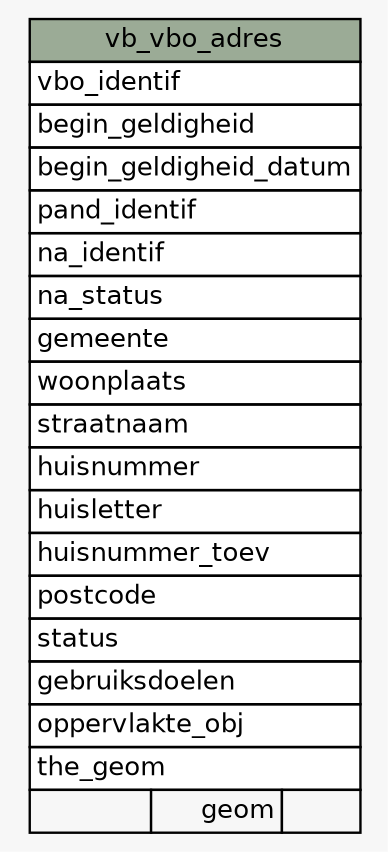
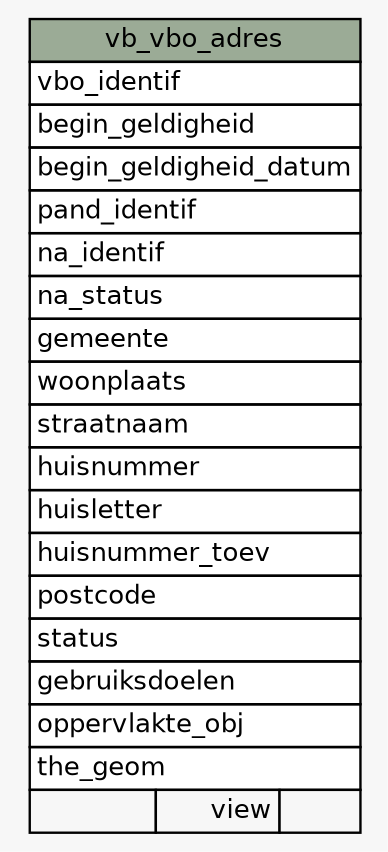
node "vb_vbo_adres": text "geom" -> "view"
